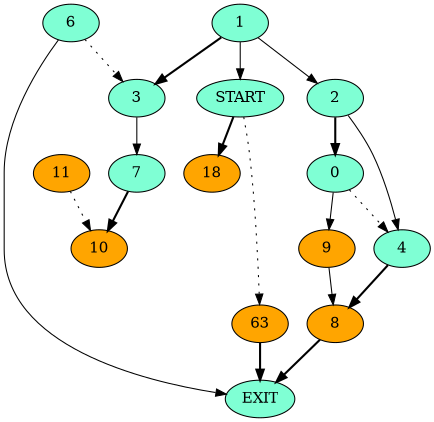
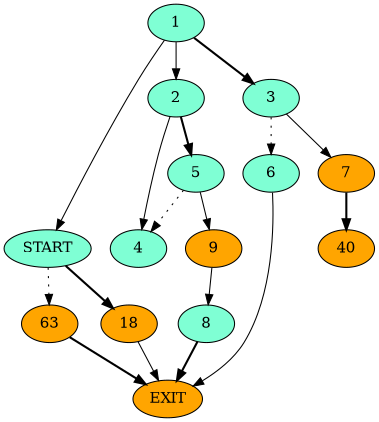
edge "6" -> "3": reversed
node "11": removed
node "7": fillcolor aquamarine -> orange
node "0": label "0" -> "5"
node "10": label "10" -> "40"
edge "4" -> "8": removed
node "8": fillcolor orange -> aquamarine
edge "18" -> "EXIT": added
node "EXIT": fillcolor aquamarine -> orange
